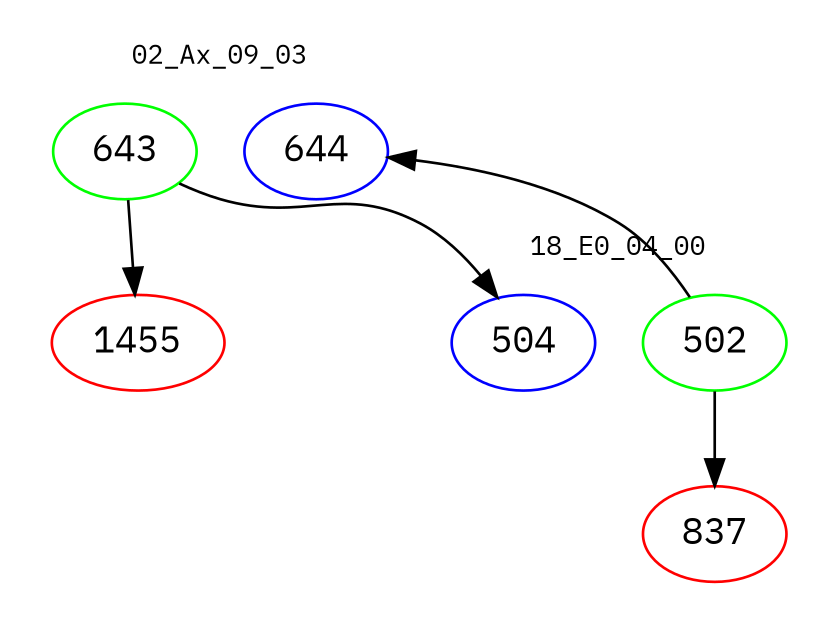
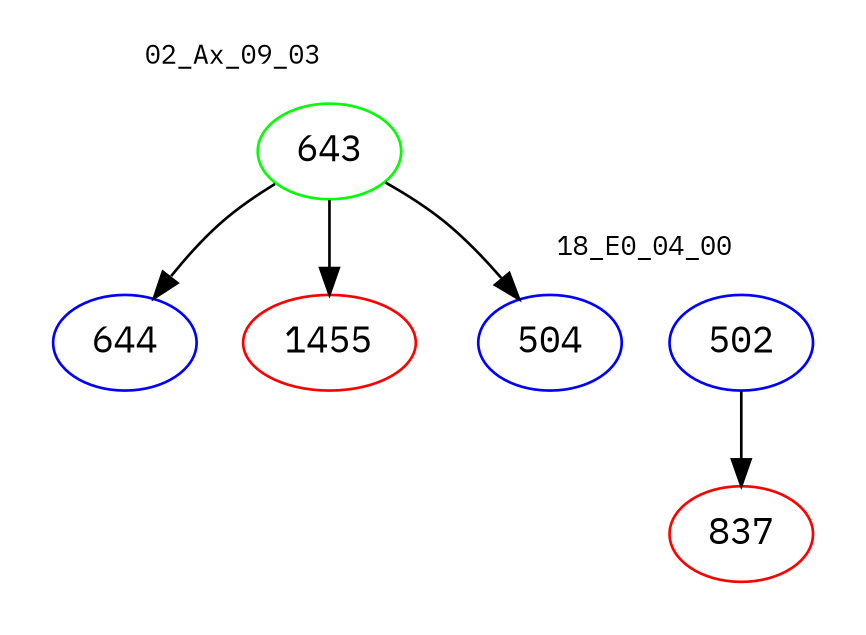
edge "502" -> "644": now "643" -> "644"
node "502": color green -> blue
